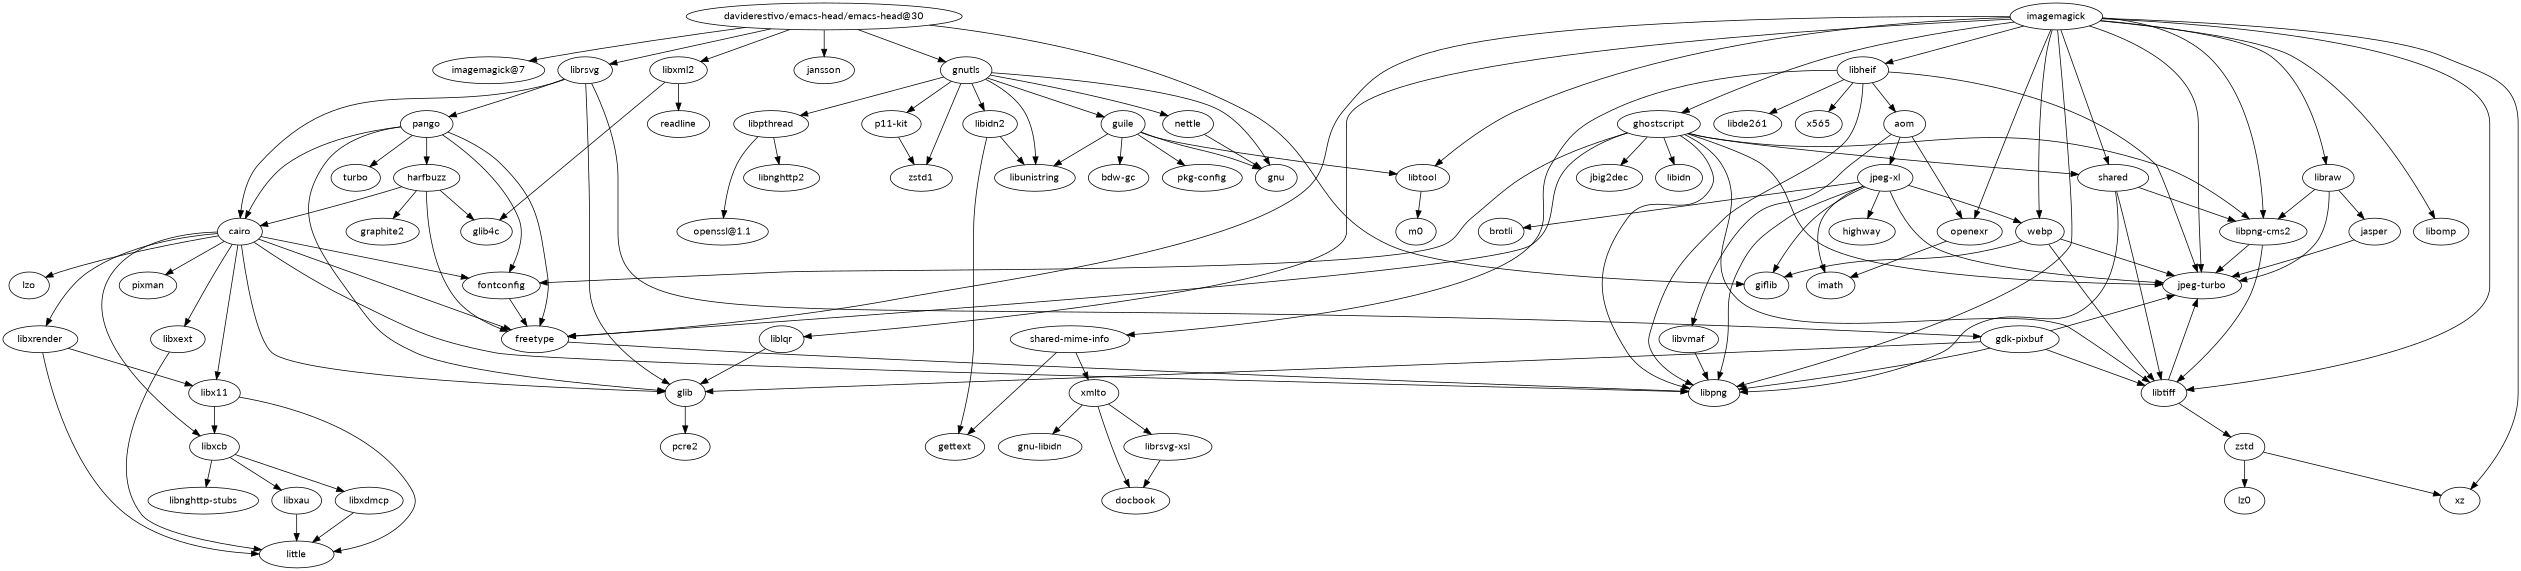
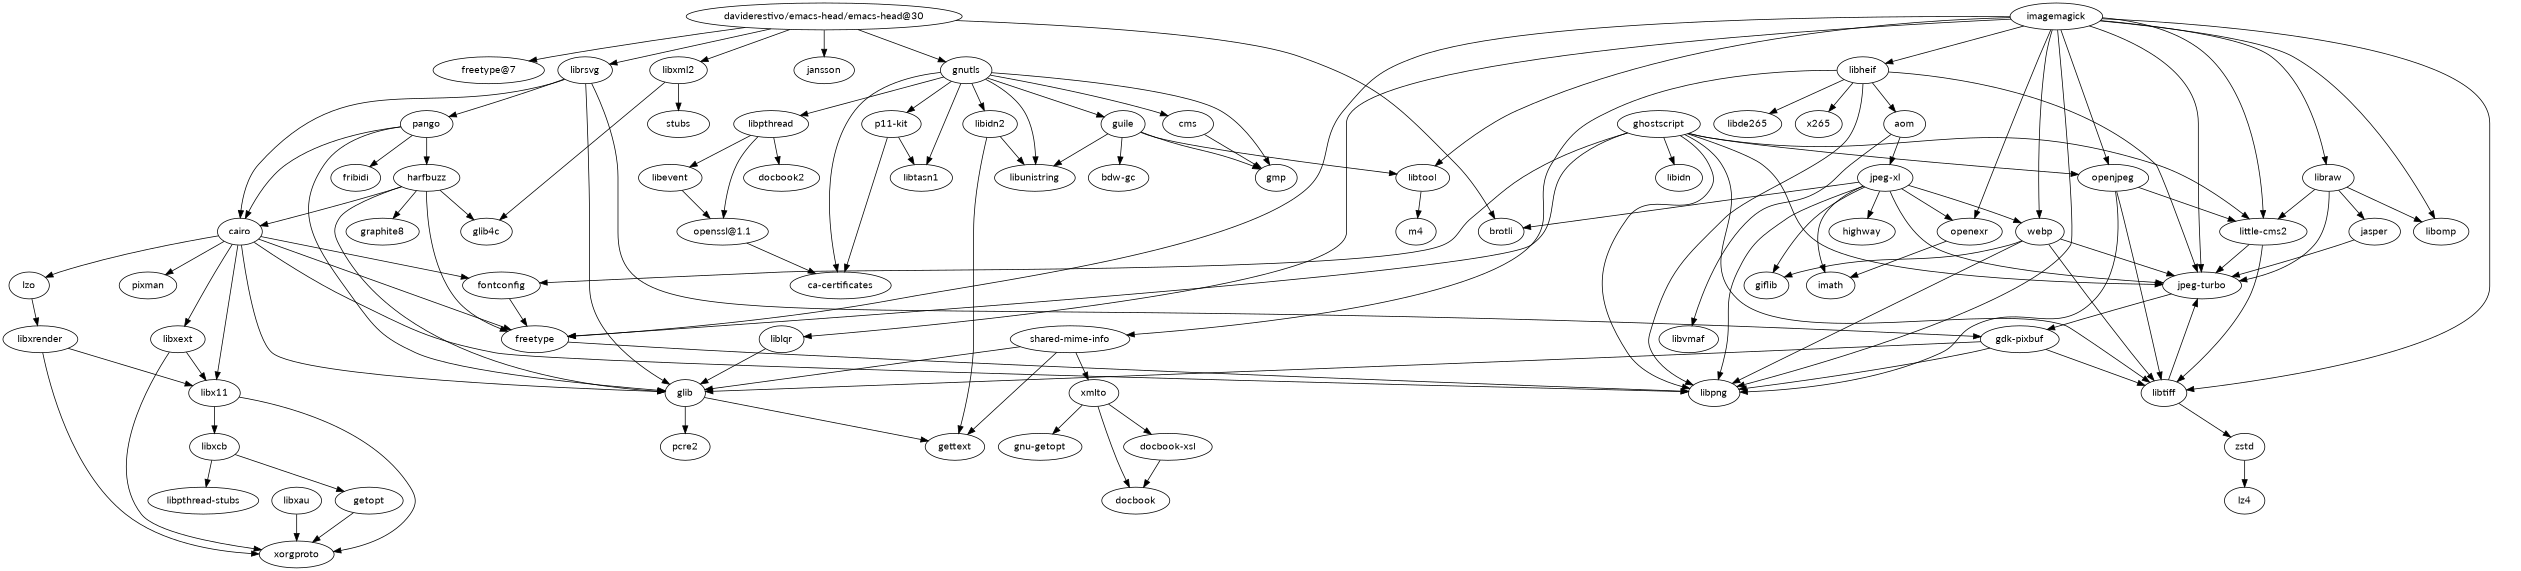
edge "imagemagick" -> "ghostscript": removed
node "imagemagick@7": label "imagemagick@7" -> "freetype@7"
node "readline": label "readline" -> "stubs"
node "nettle": label "nettle" -> "cms"
node "libde261": label "libde261" -> "libde265"
node "x565": label "x565" -> "x265"
edge "aom" -> "openexr": now "jpeg-xl" -> "openexr"
node "turbo": label "turbo" -> "fribidi"
node "libevent": added
node "libnghttp2": label "libnghttp2" -> "docbook2"
node "zstd1": label "zstd1" -> "libtasn1"
node "pkg-config": removed
node "gnu": label "gnu" -> "gmp"
node "jbig2dec": removed
node "shared": label "shared" -> "openjpeg"
edge "daviderestivo/emacs-head/emacs-head@30" -> "giflib": now "daviderestivo/emacs-head/emacs-head@30" -> "brotli"
edge "pango" -> "fontconfig": removed
edge "libraw" -> "libomp": added
edge "pango" -> "freetype": removed
node "graphite2": label "graphite2" -> "graphite8"
node "m0": label "m0" -> "m4"
node "libpng-cms2": label "libpng-cms2" -> "little-cms2"
edge "cairo" -> "libxrender": now "lzo" -> "libxrender"
node "ca-certificates": added
edge "cairo" -> "libxcb": removed
edge "gdk-pixbuf" -> "jpeg-turbo": reversed
edge "harfbuzz" -> "glib": added
edge "libxext" -> "libx11": added
edge "libvmaf" -> "libpng": now "webp" -> "libpng"
edge "shared-mime-info" -> "glib": added
edge "glib" -> "gettext": added
node "gnu-libidn": label "gnu-libidn" -> "gnu-getopt"
node "librsvg-xsl": label "librsvg-xsl" -> "docbook-xsl"
edge "libxcb" -> "libxau": removed
node "libnghttp-stubs": label "libnghttp-stubs" -> "libpthread-stubs"
node "libxdmcp": label "libxdmcp" -> "getopt"
node "lz0": label "lz0" -> "lz4"
node "xz": removed
node "little": label "little" -> "xorgproto"
